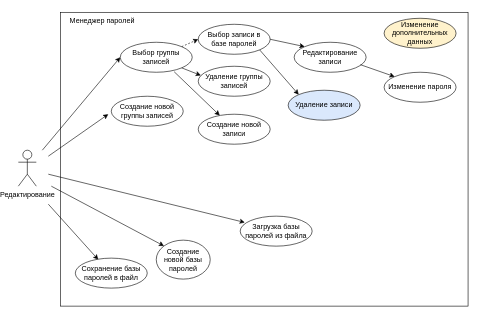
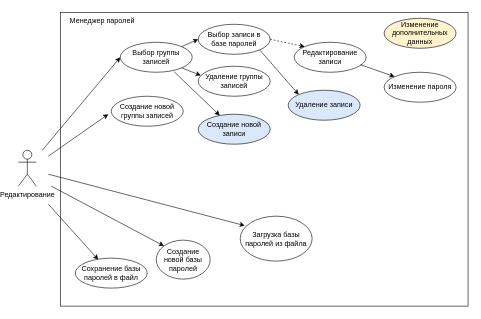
edge "Выбор записи в базе паролей" -> "Редактирование записи": style solid -> dashed
edge "Выбор группы записей" -> "Выбор записи в базе паролей": style dashed -> solid
node "Создание новой записи": fillcolor #ffffff -> #dae8fc
node "Загрузка базы паролей из файла": size 72x30 -> 72x45
